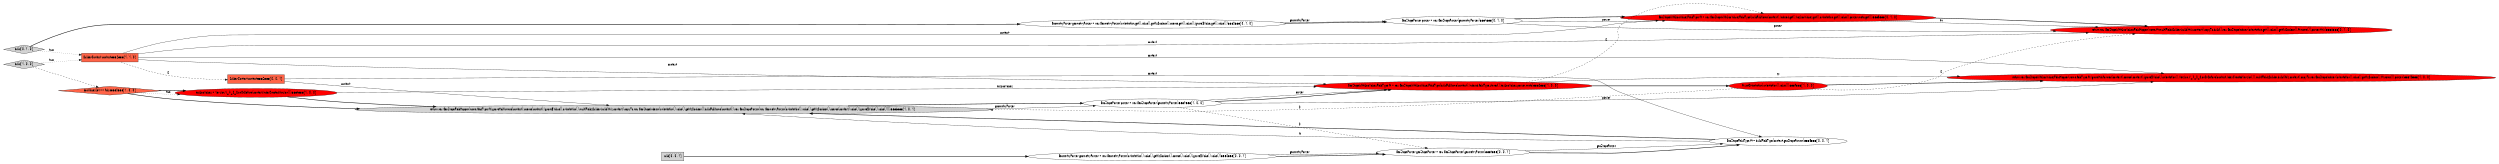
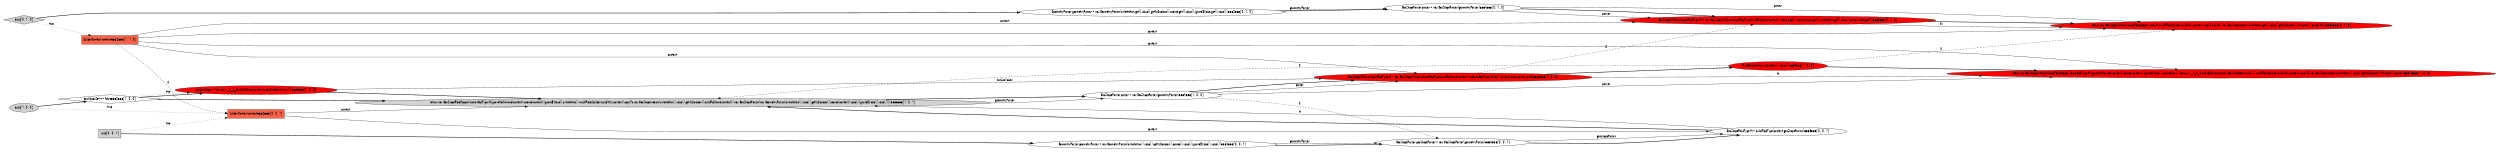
edge "build['1', '0', '0']" -> "BuilderContext context@@@2@@@['1', '1', '0']": now "build['1', '0', '0']" -> "BuilderContext context@@@2@@@['0', '0', '1']"
node "build['1', '0', '0']": shape diamond -> ellipse
edge "build['1', '0', '0']" -> "docValuesSet == false@@@3@@@['1', '0', '0']": style dashed -> bold
node "docValuesSet == false@@@3@@@['1', '0', '0']": fillcolor tomato -> white
edge "build['0', '0', '1']" -> "BuilderContext context@@@2@@@['0', '0', '1']": added, label "true"
